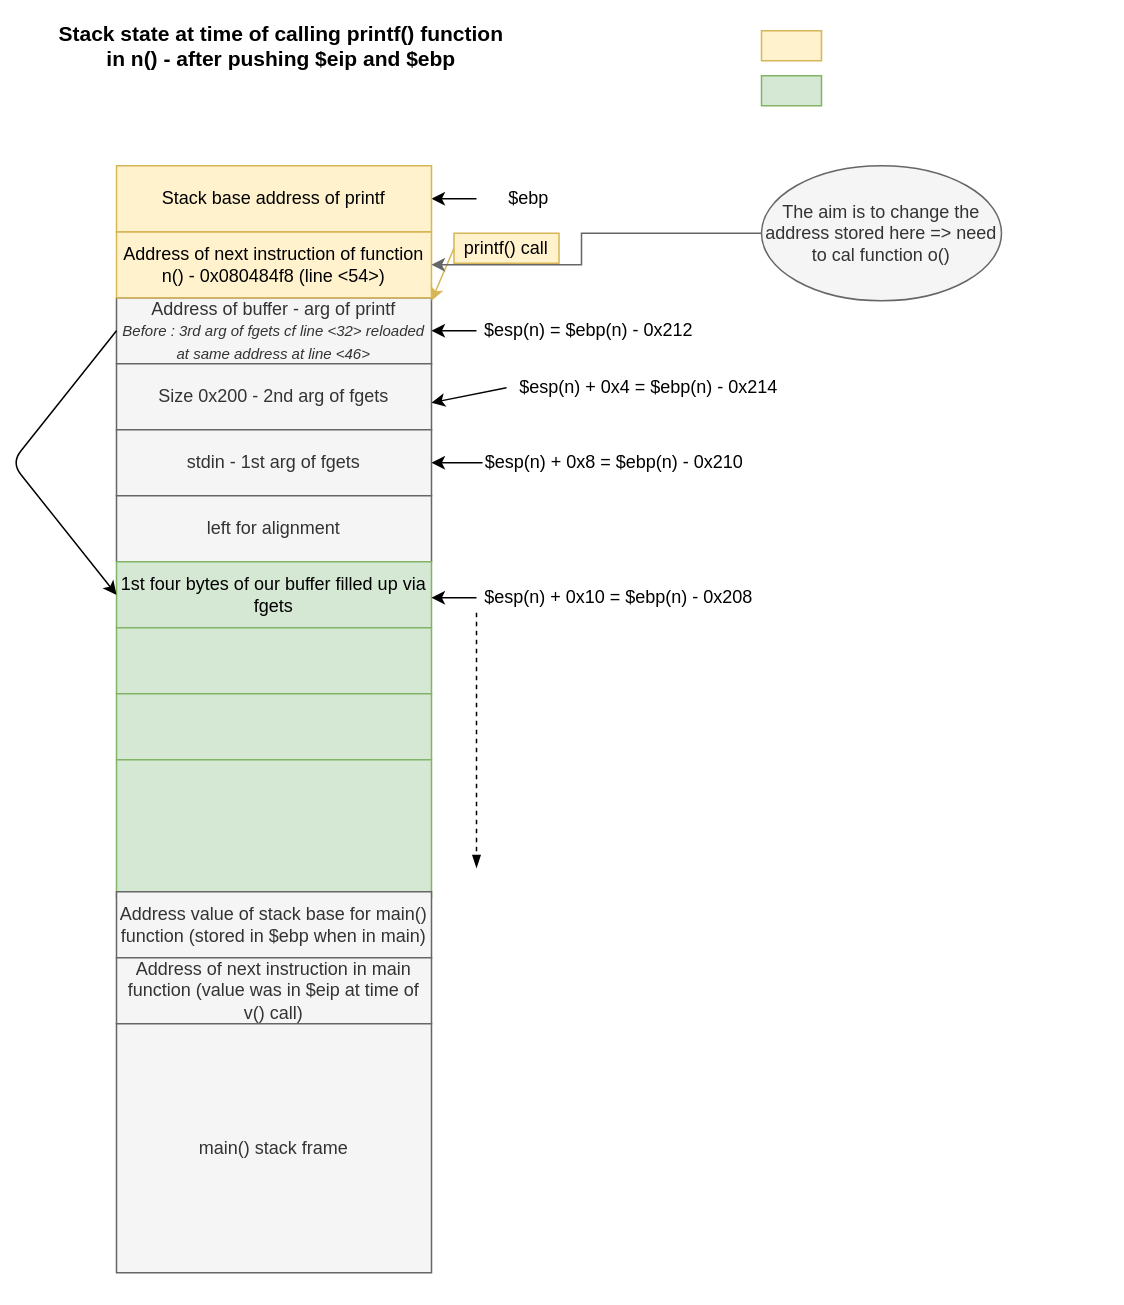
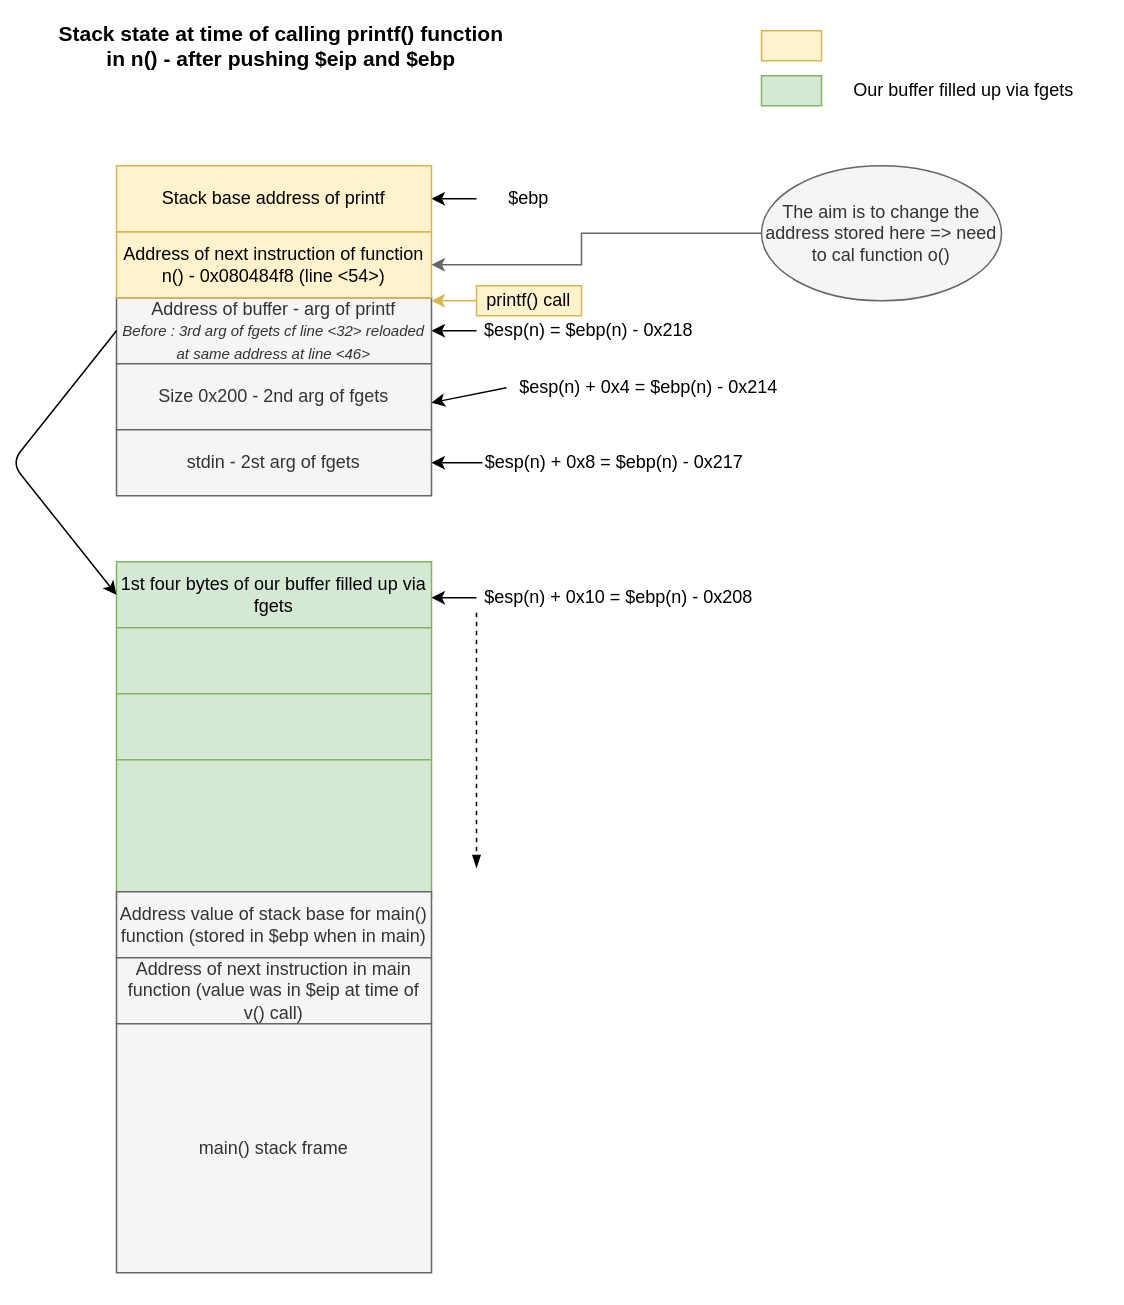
node "Our buffer filled up via fgets": added
node "printf() call": moved (506, 248) -> (529, 301)
node "$esp(n) = $ebp(n) - 0x212": label "$esp(n) = $ebp(n) - 0x212" -> "$esp(n) = $ebp(n) - 0x218"
node "stdin - 1st arg of fgets": label "stdin - 1st arg of fgets" -> "stdin - 2st arg of fgets"
node "$esp(n) + 0x8 = $ebp(n) - 0x210": label "$esp(n) + 0x8 = $ebp(n) - 0x210" -> "$esp(n) + 0x8 = $ebp(n) - 0x217"
node "left for alignment": removed
